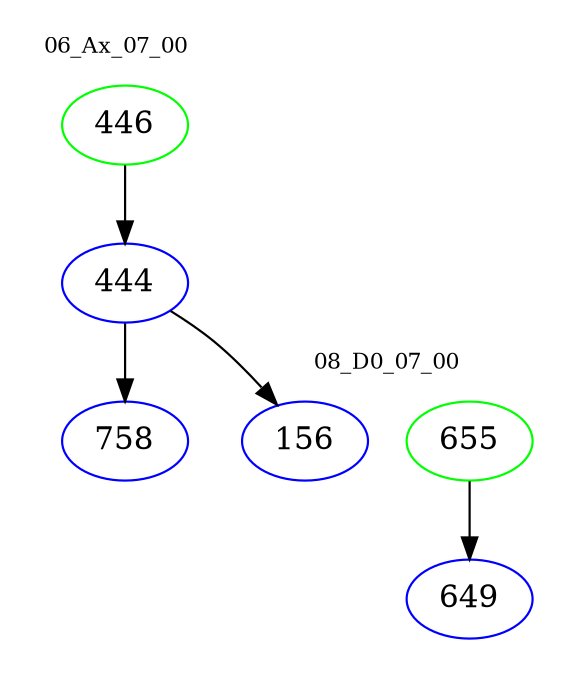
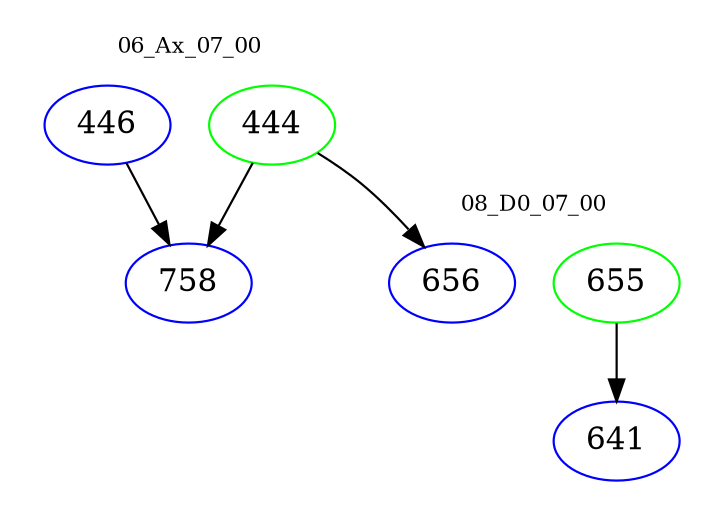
node "446": color green -> blue
edge "446" -> "444": now "446" -> "758"
node "444": color blue -> green
node "156": label "156" -> "656"
node "649": label "649" -> "641"
